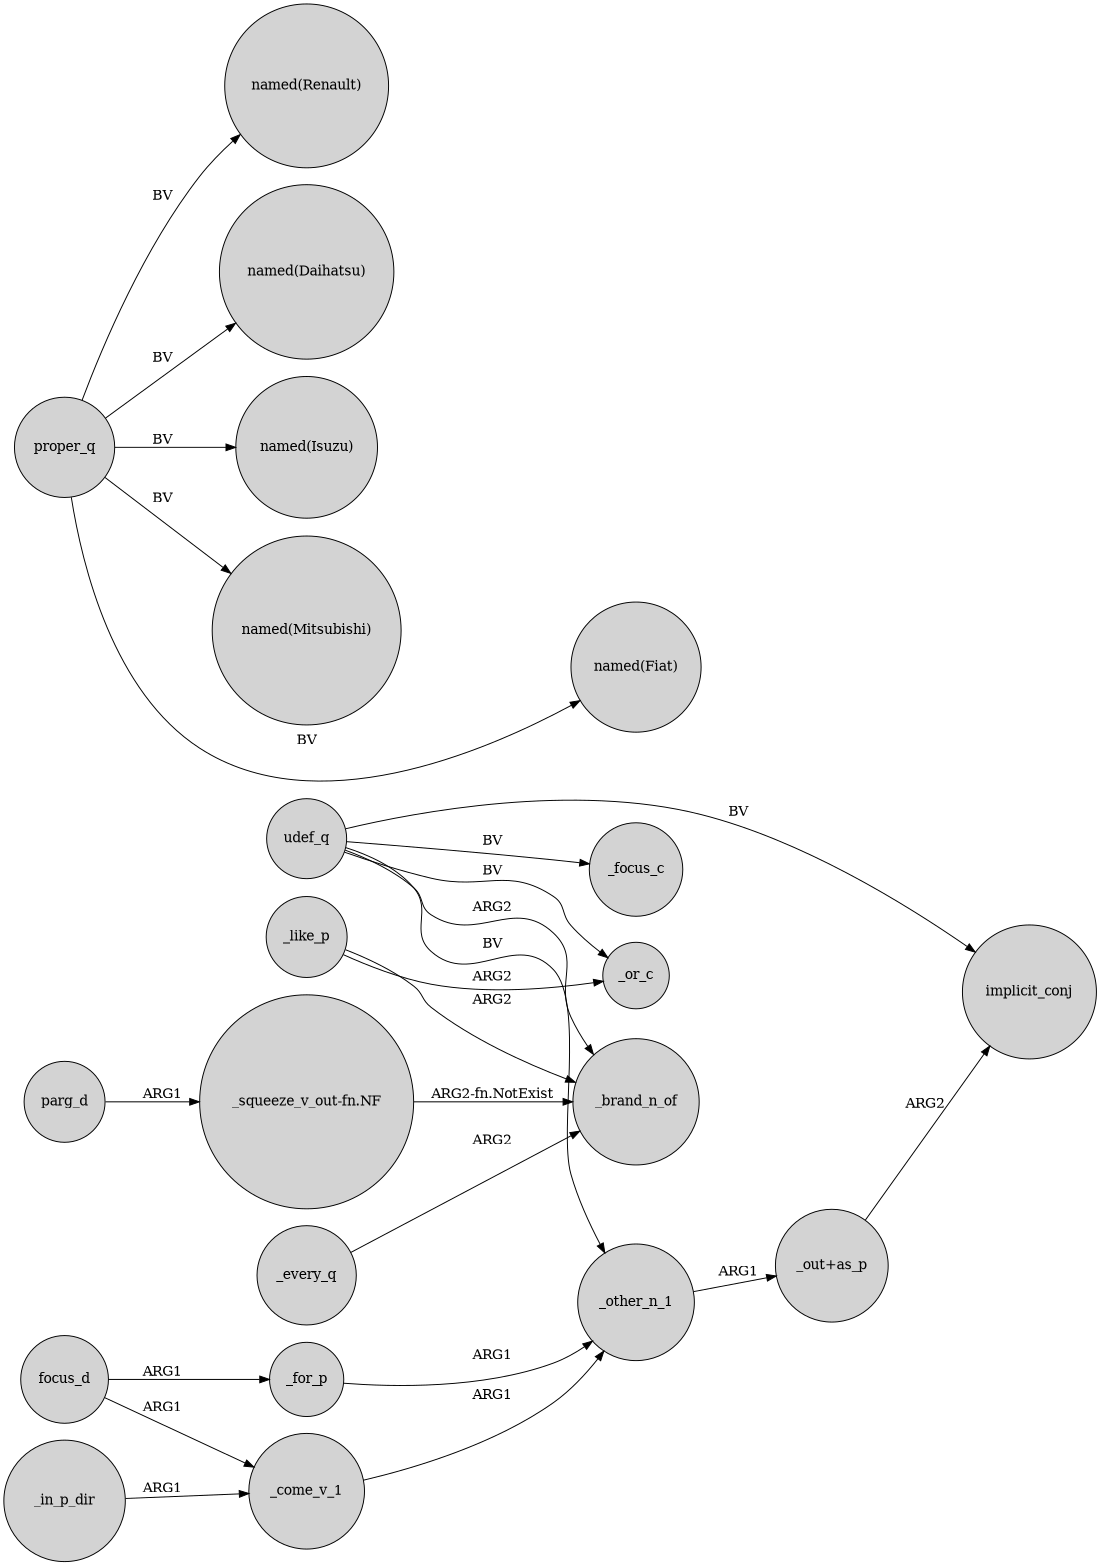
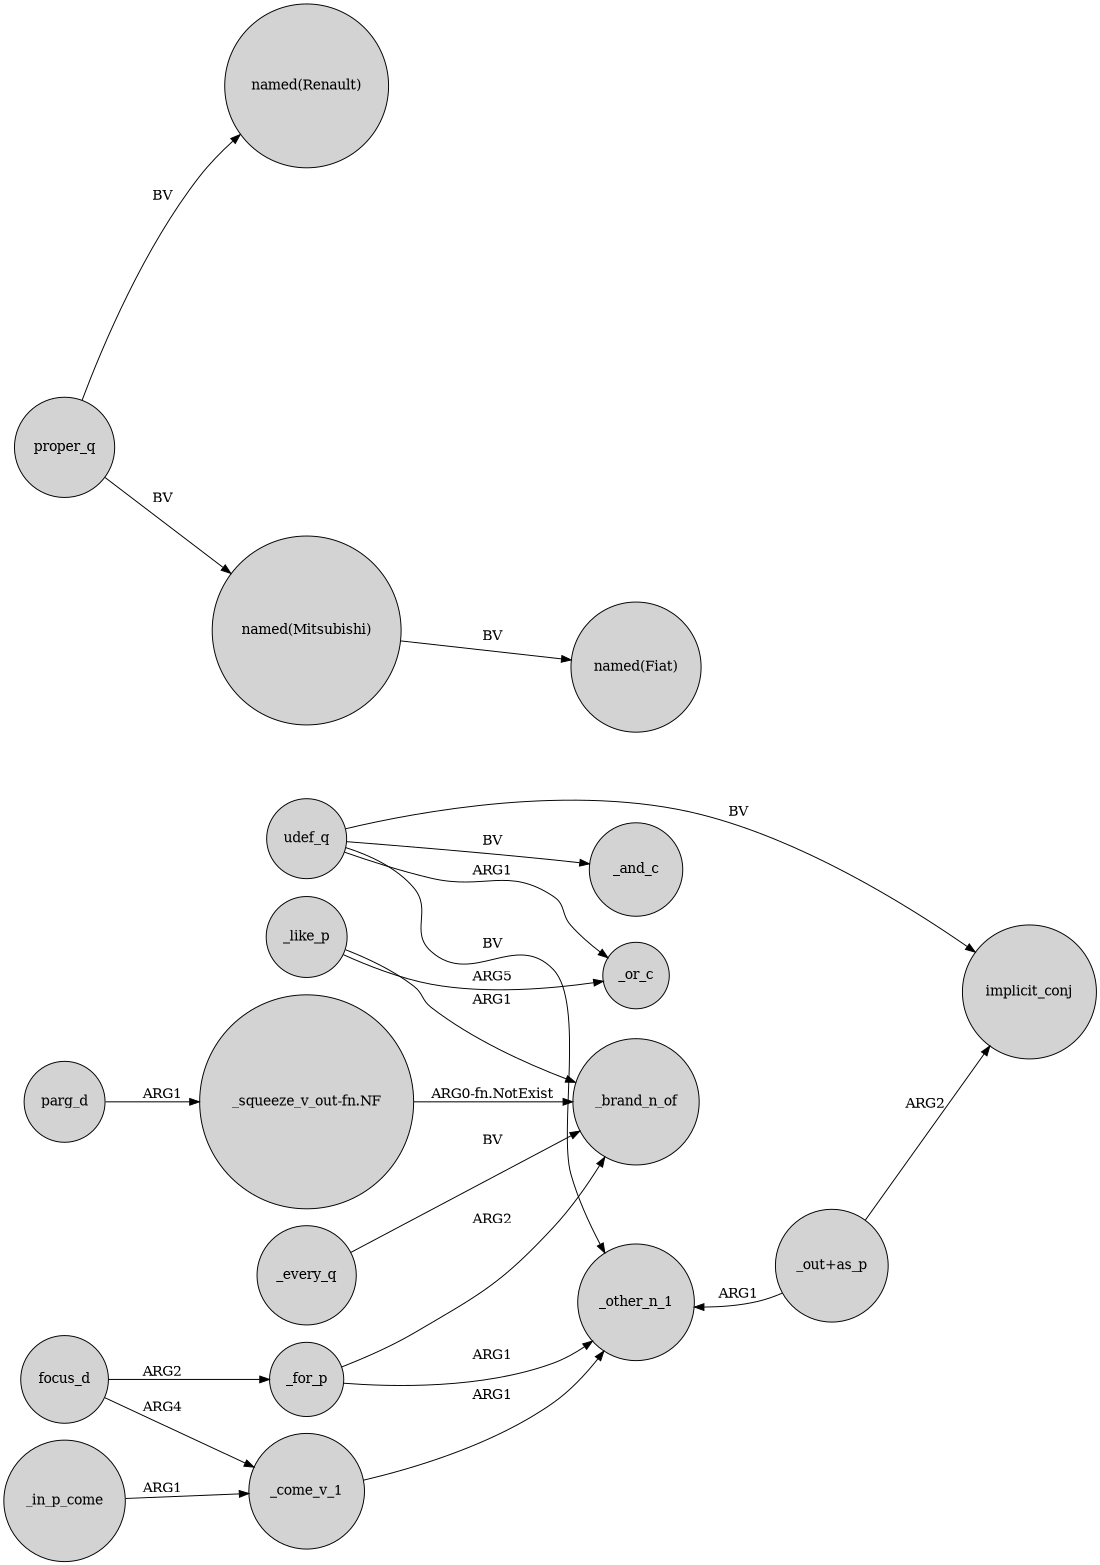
node "named(Daihatsu)": removed
node "named(Isuzu)": removed
edge "proper_q" -> "named(Fiat)": now "named(Mitsubishi)" -> "named(Fiat)"
node "_focus_c": label "_focus_c" -> "_and_c"
edge "udef_q" -> "_or_c": label "BV" -> "ARG1"
edge "udef_q" -> "_brand_n_of": now "_for_p" -> "_brand_n_of"
edge "_like_p" -> "_or_c": label "ARG2" -> "ARG5"
edge "_like_p" -> "_brand_n_of": label "ARG2" -> "ARG1"
edge "_squeeze_v_out-fn.NF" -> "_brand_n_of": label "ARG2-fn.NotExist" -> "ARG0-fn.NotExist"
edge "_every_q" -> "_brand_n_of": label "ARG2" -> "BV"
edge "_other_n_1" -> "_out+as_p": reversed
edge "focus_d" -> "_for_p": label "ARG1" -> "ARG2"
edge "focus_d" -> "_come_v_1": label "ARG1" -> "ARG4"
node "_in_p_dir": label "_in_p_dir" -> "_in_p_come"
